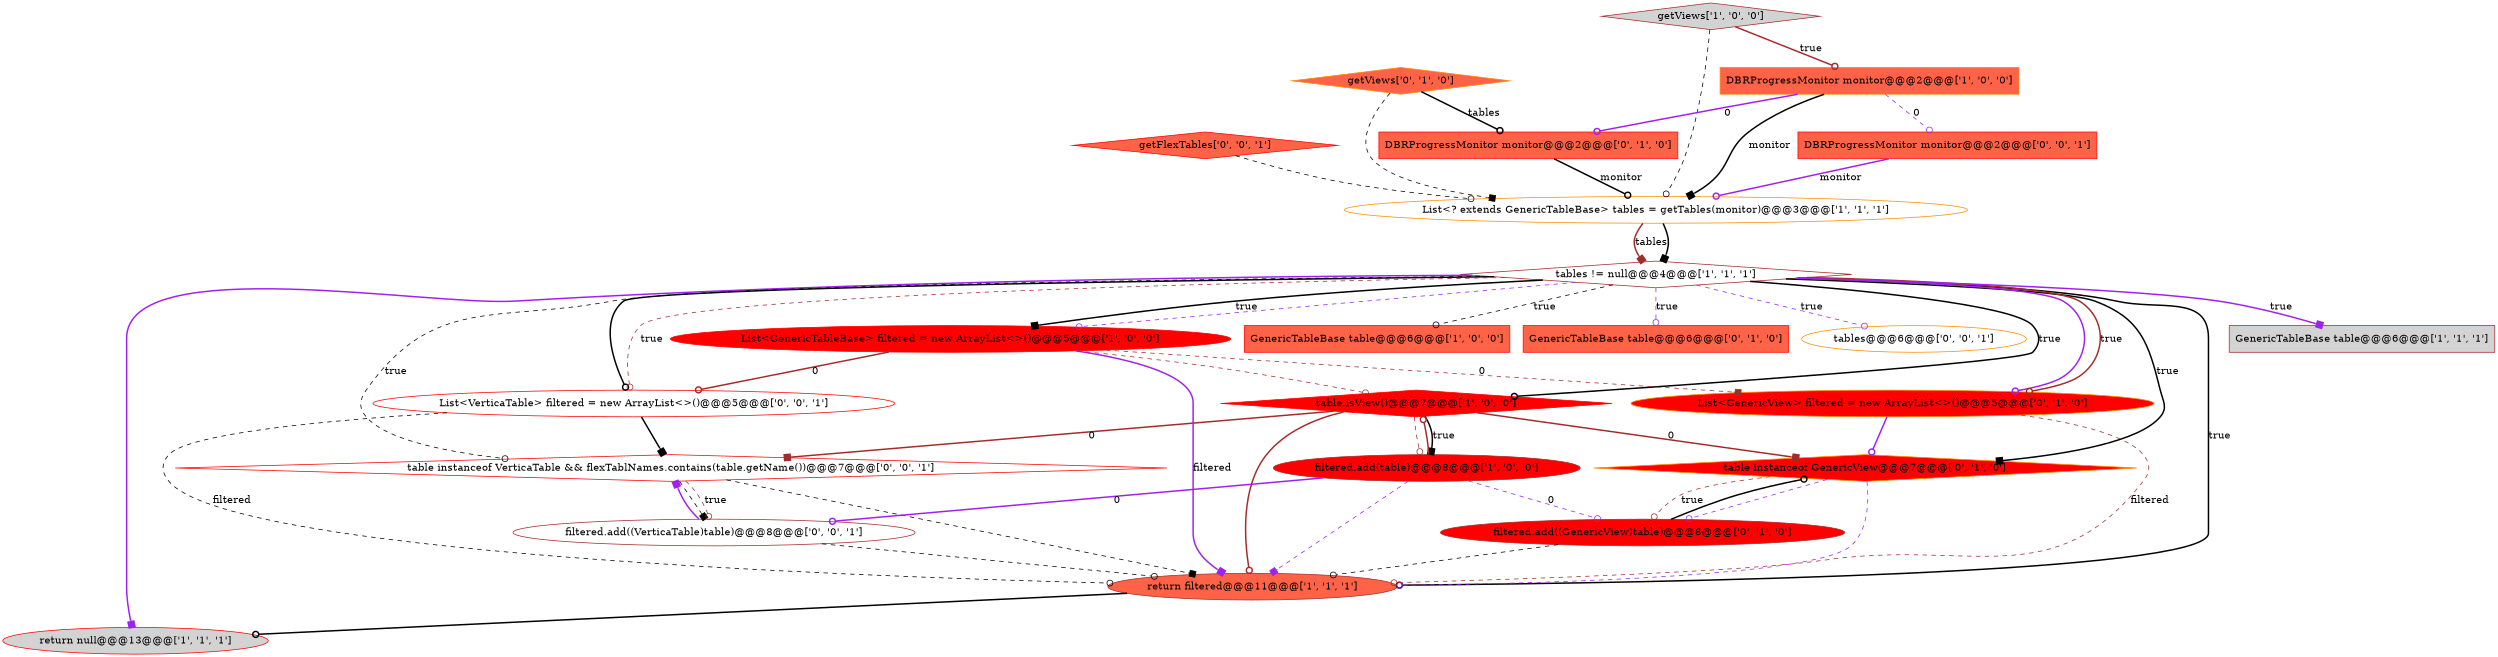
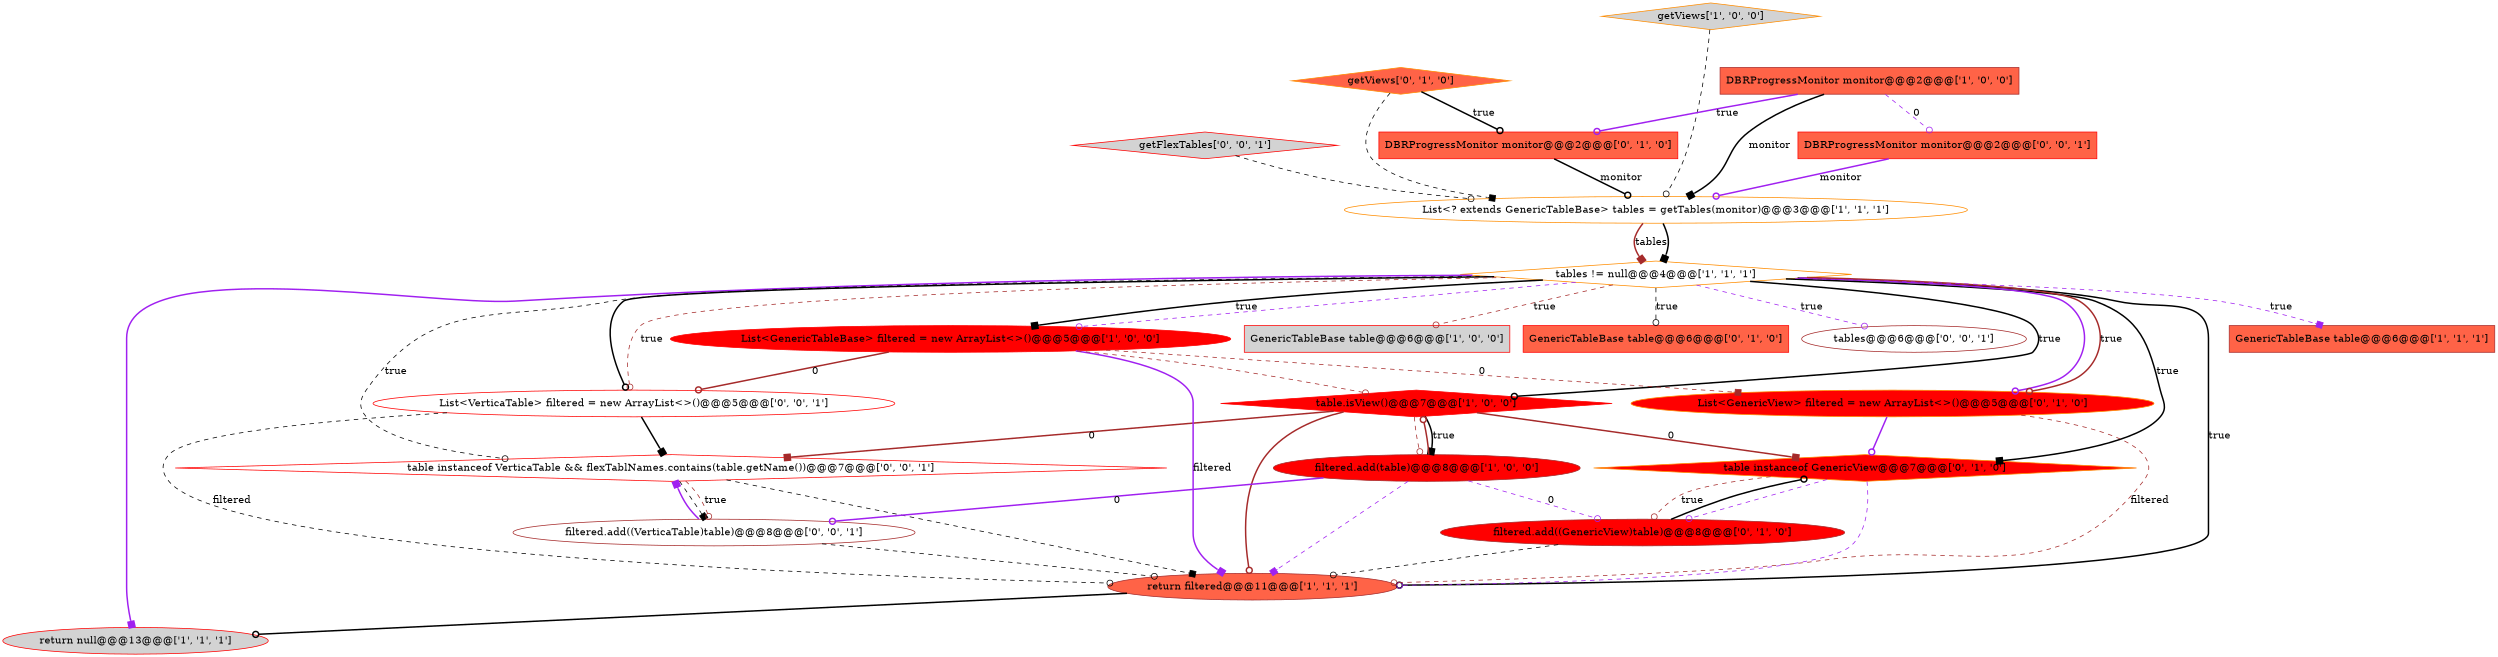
node "getViews['1', '0', '0']": color brown -> darkorange
edge "getViews['1', '0', '0']" -> "DBRProgressMonitor monitor@@@2@@@['1', '0', '0']": removed, label "true"
node "DBRProgressMonitor monitor@@@2@@@['1', '0', '0']": color darkorange -> brown
edge "getViews['0', '1', '0']" -> "DBRProgressMonitor monitor@@@2@@@['0', '1', '0']": label "tables" -> "true"
edge "DBRProgressMonitor monitor@@@2@@@['1', '0', '0']" -> "DBRProgressMonitor monitor@@@2@@@['0', '1', '0']": label "0" -> "true"
node "getFlexTables['0', '0', '1']": fillcolor tomato -> lightgray
node "tables != null@@@4@@@['1', '1', '1']": color brown -> darkorange
edge "tables != null@@@4@@@['1', '1', '1']" -> "GenericTableBase table@@@6@@@['1', '1', '1']": style bold -> dashed
edge "tables != null@@@4@@@['1', '1', '1']" -> "GenericTableBase table@@@6@@@['0', '1', '0']": color purple -> black
edge "tables != null@@@4@@@['1', '1', '1']" -> "GenericTableBase table@@@6@@@['1', '0', '0']": color black -> brown
node "GenericTableBase table@@@6@@@['1', '0', '0']": fillcolor tomato -> lightgray
node "tables@@@6@@@['0', '0', '1']": color darkorange -> brown
node "GenericTableBase table@@@6@@@['1', '1', '1']": fillcolor lightgray -> tomato
